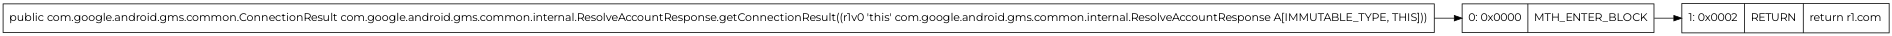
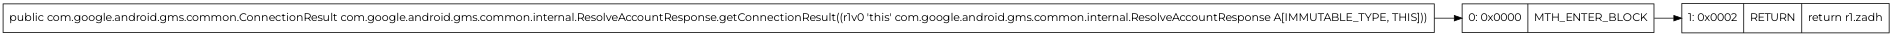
node "1: 0x0002": text "return r1.com" -> "return r1.zadh"
